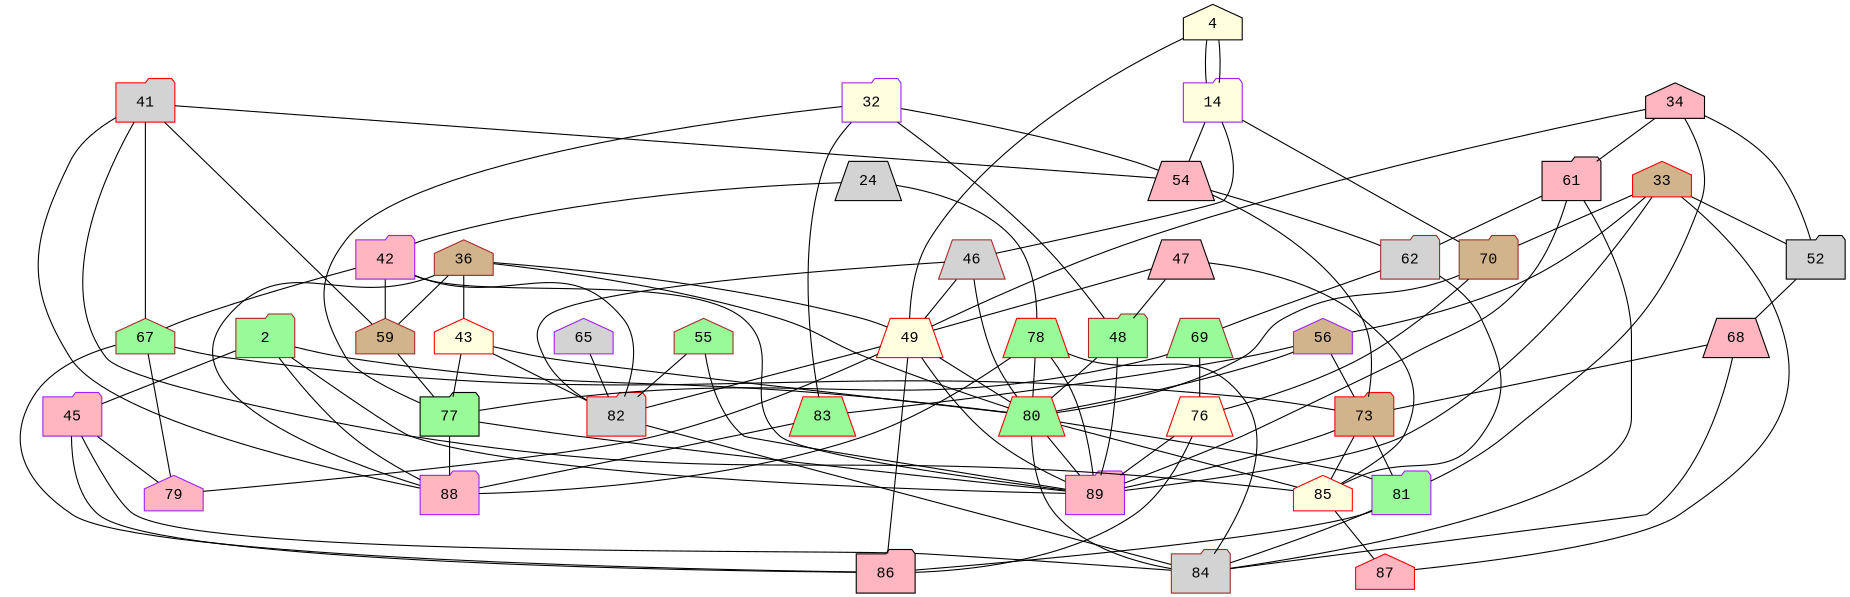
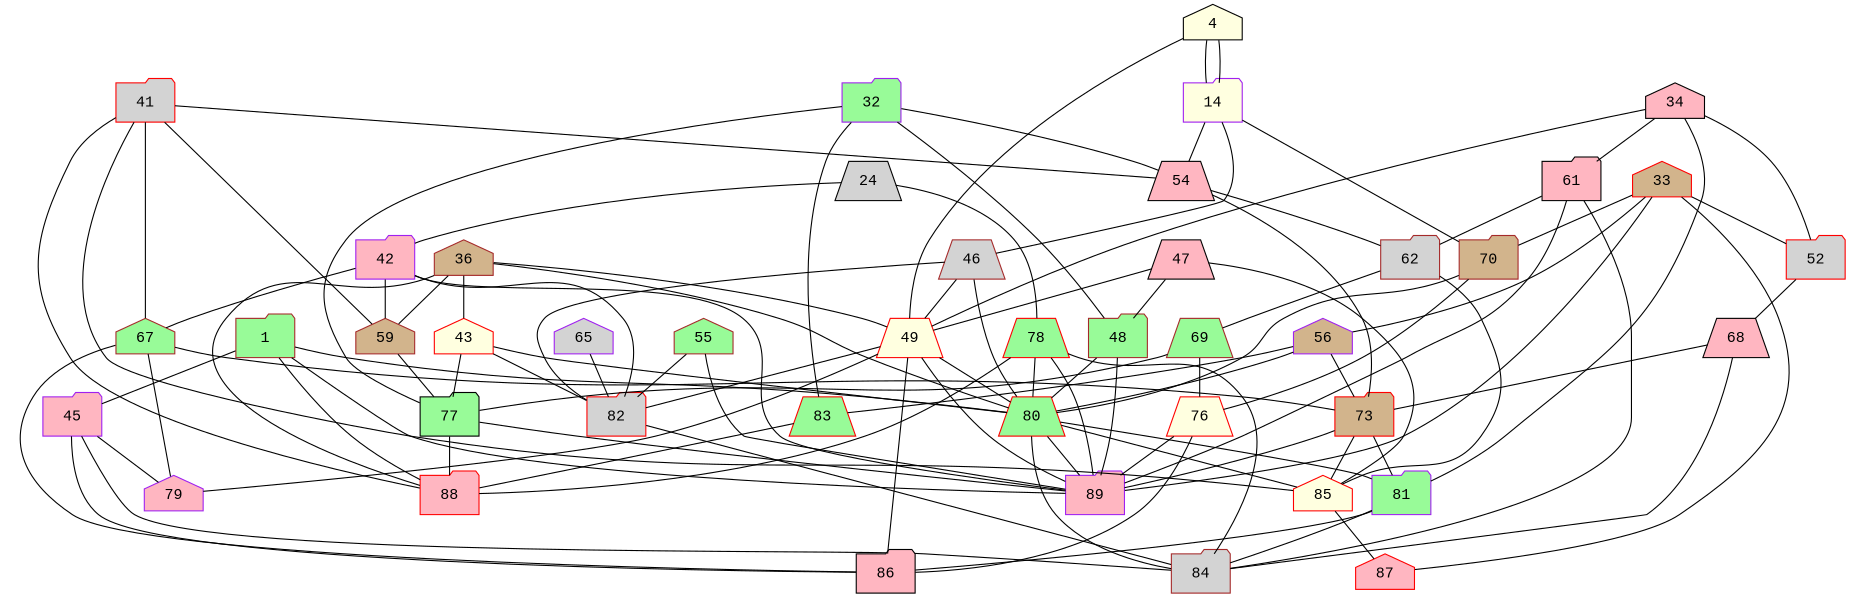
node "32": fillcolor lightyellow -> palegreen
node "52": color black -> red
node "2": label "2" -> "1"
node "88": color purple -> red
